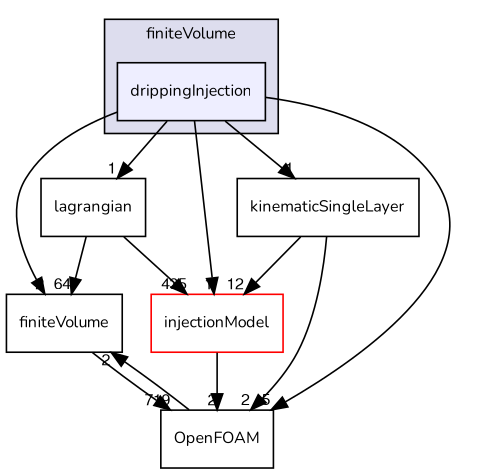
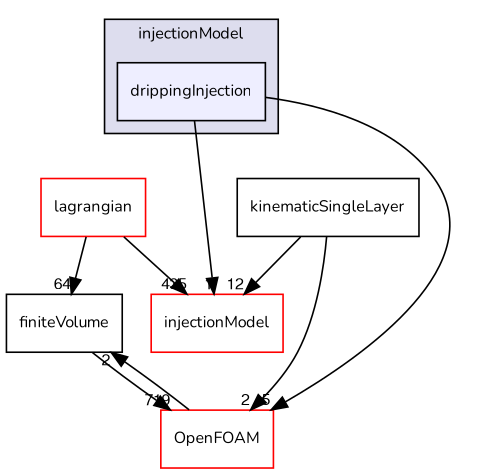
cluster "finiteVolume": label "finiteVolume" -> "injectionModel"
edge "drippingInjection" -> "lagrangian": removed
edge "drippingInjection" -> "kinematicSingleLayer": removed
edge "drippingInjection" -> "finiteVolume": removed
node "lagrangian": color black -> red
edge "injectionModel" -> "OpenFOAM": removed
node "OpenFOAM": color black -> red
